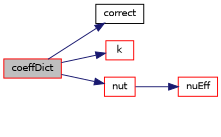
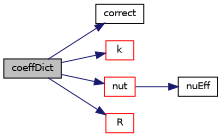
node "coeffDict": color red -> black
node "nuEff": color red -> black
node "R": added
